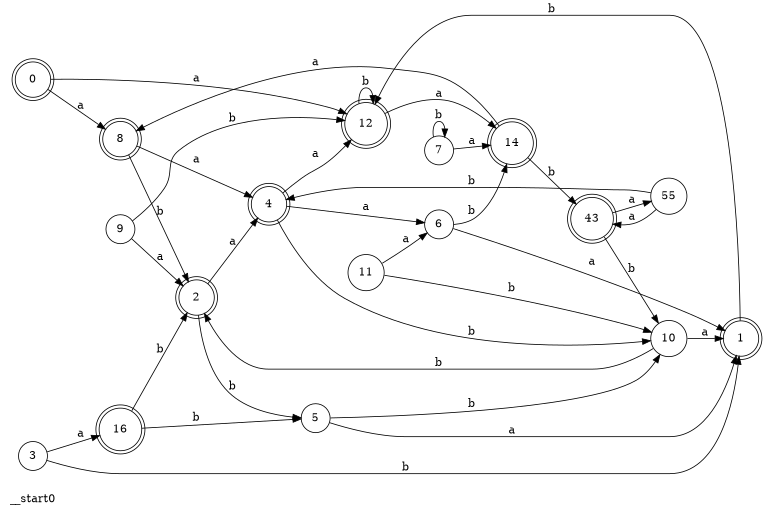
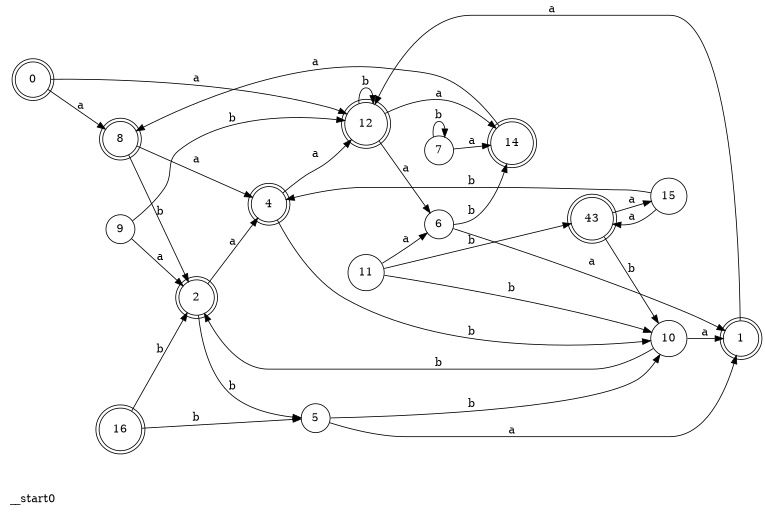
edge "1" -> "12": label "b" -> "a"
edge "14" -> "43": now "11" -> "43"
node "55": label "55" -> "15"
edge "4" -> "6": now "12" -> "6"
node "3": removed
